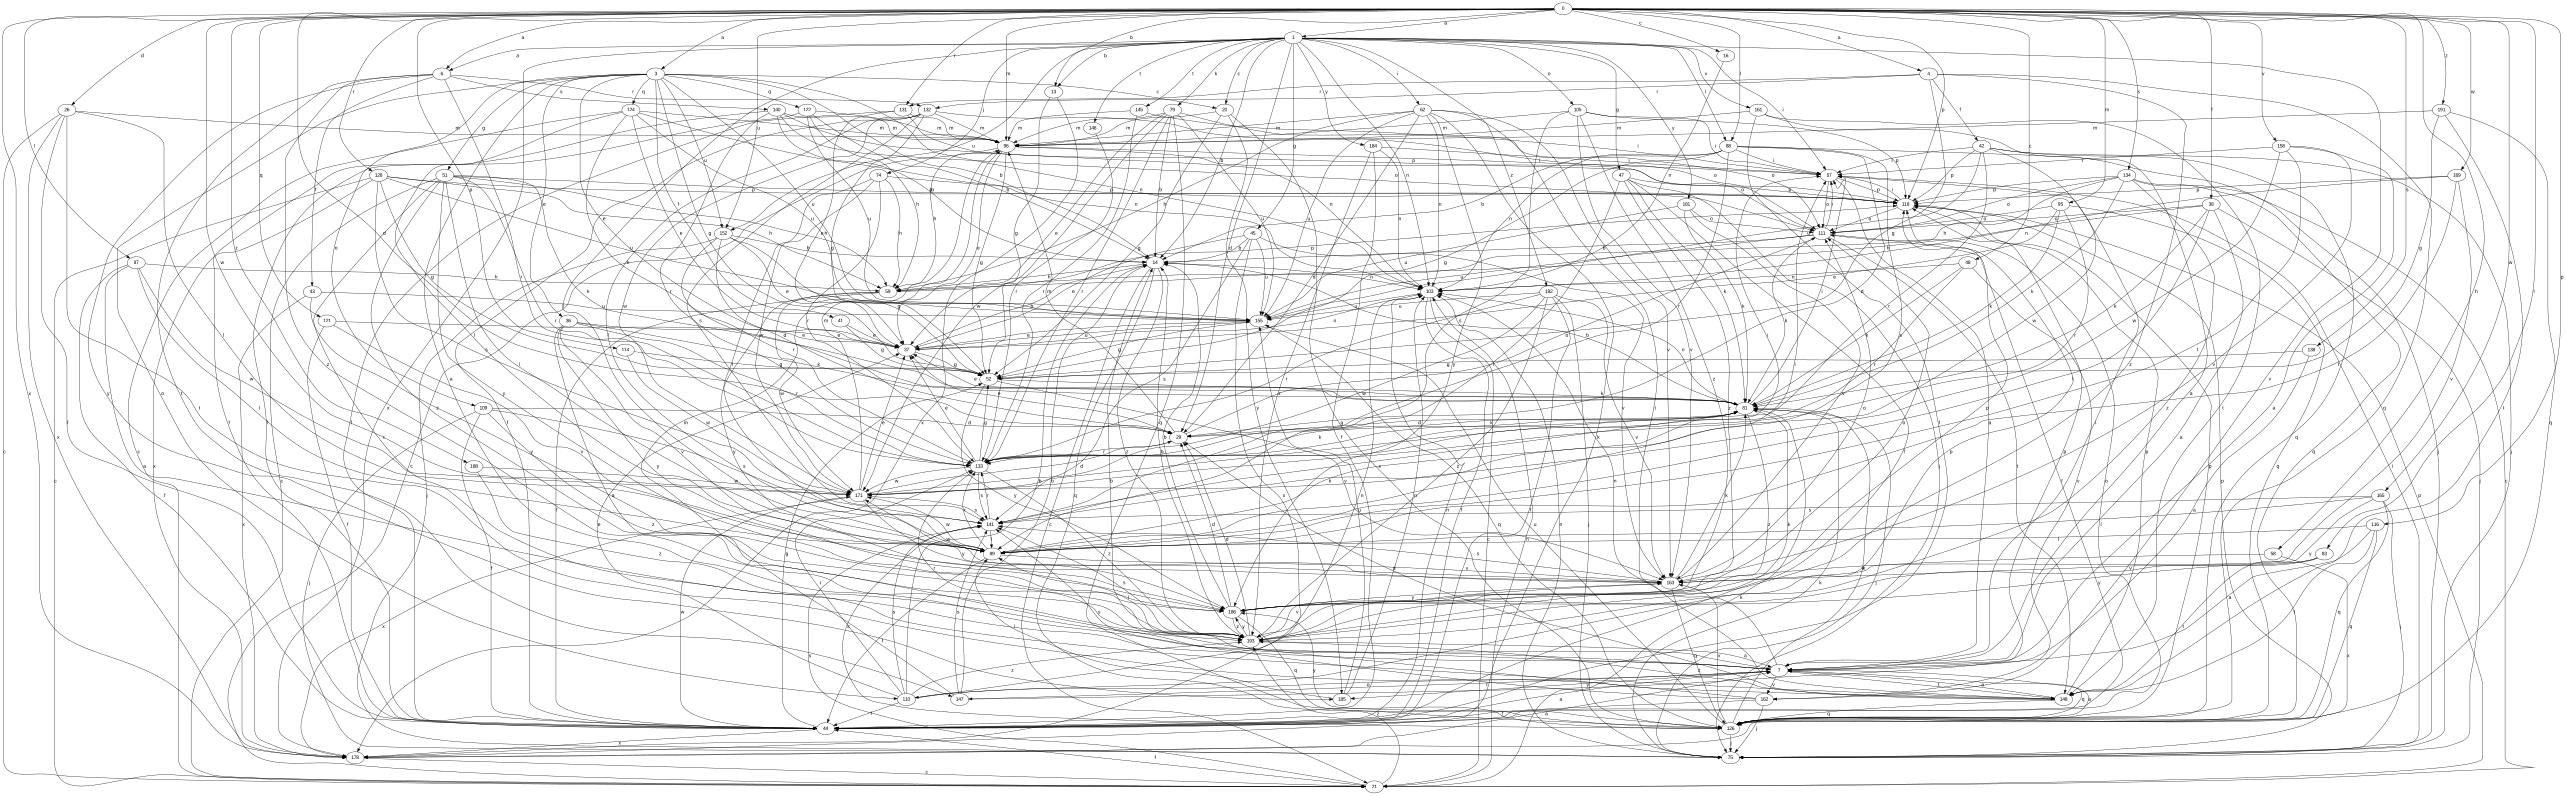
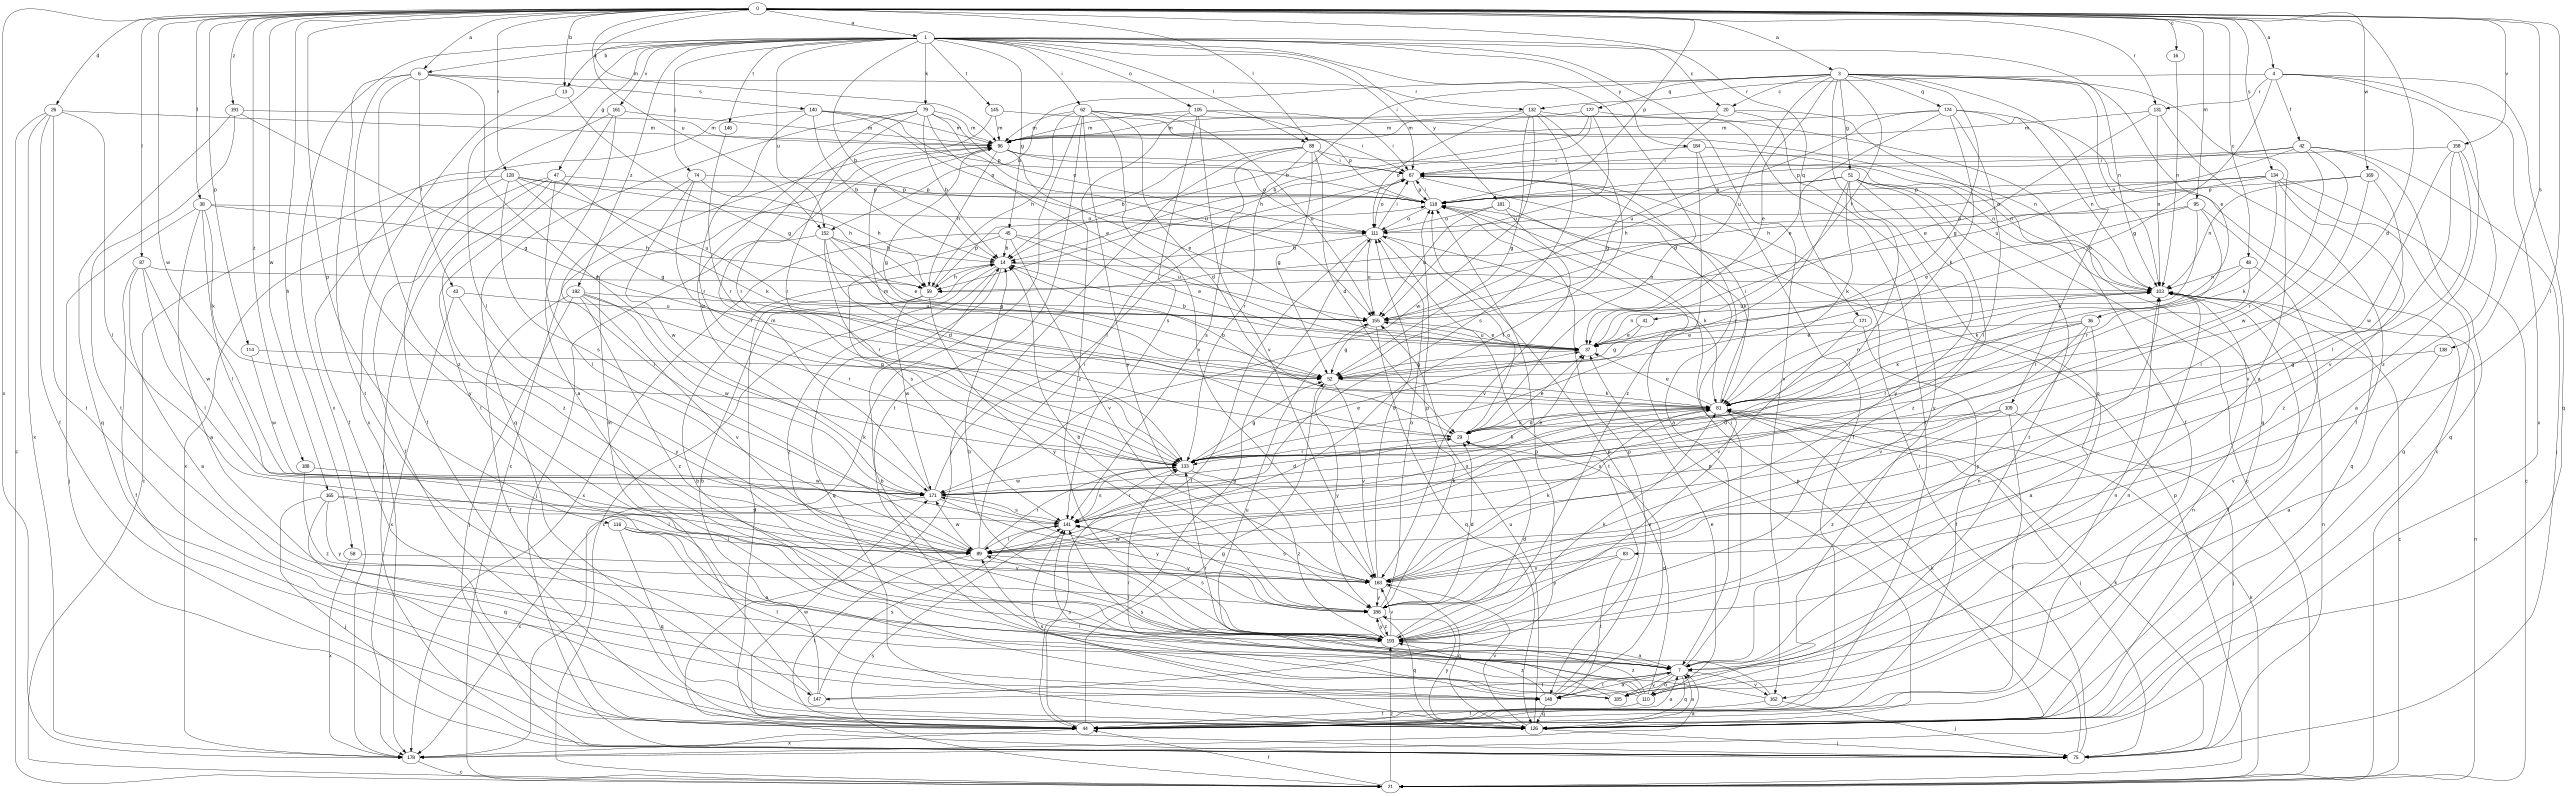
edge "4" -> "178": added, label "x"
